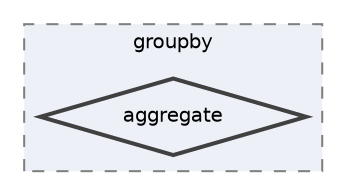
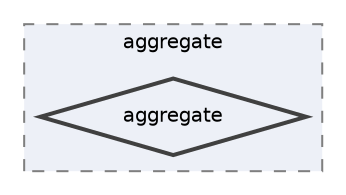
cluster "groupby": label "groupby" -> "aggregate"
